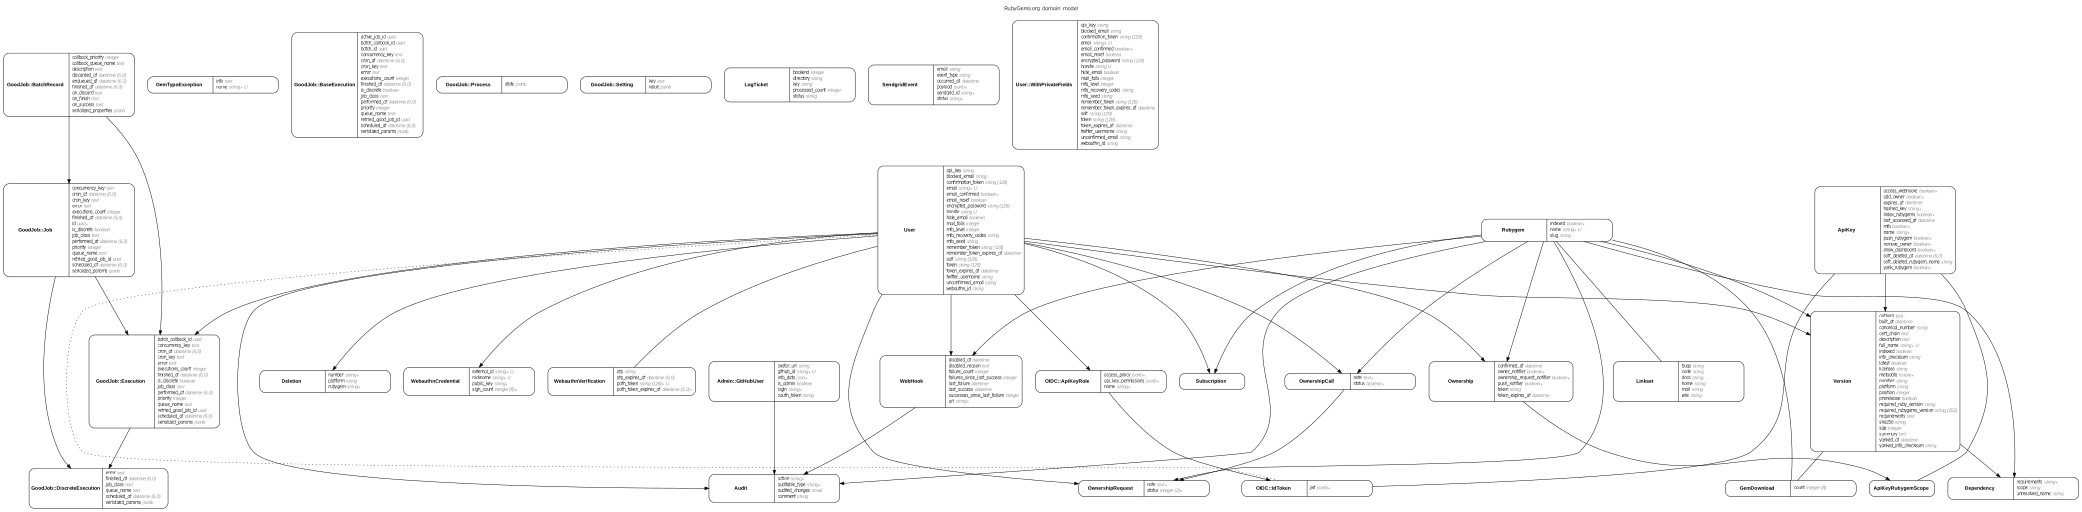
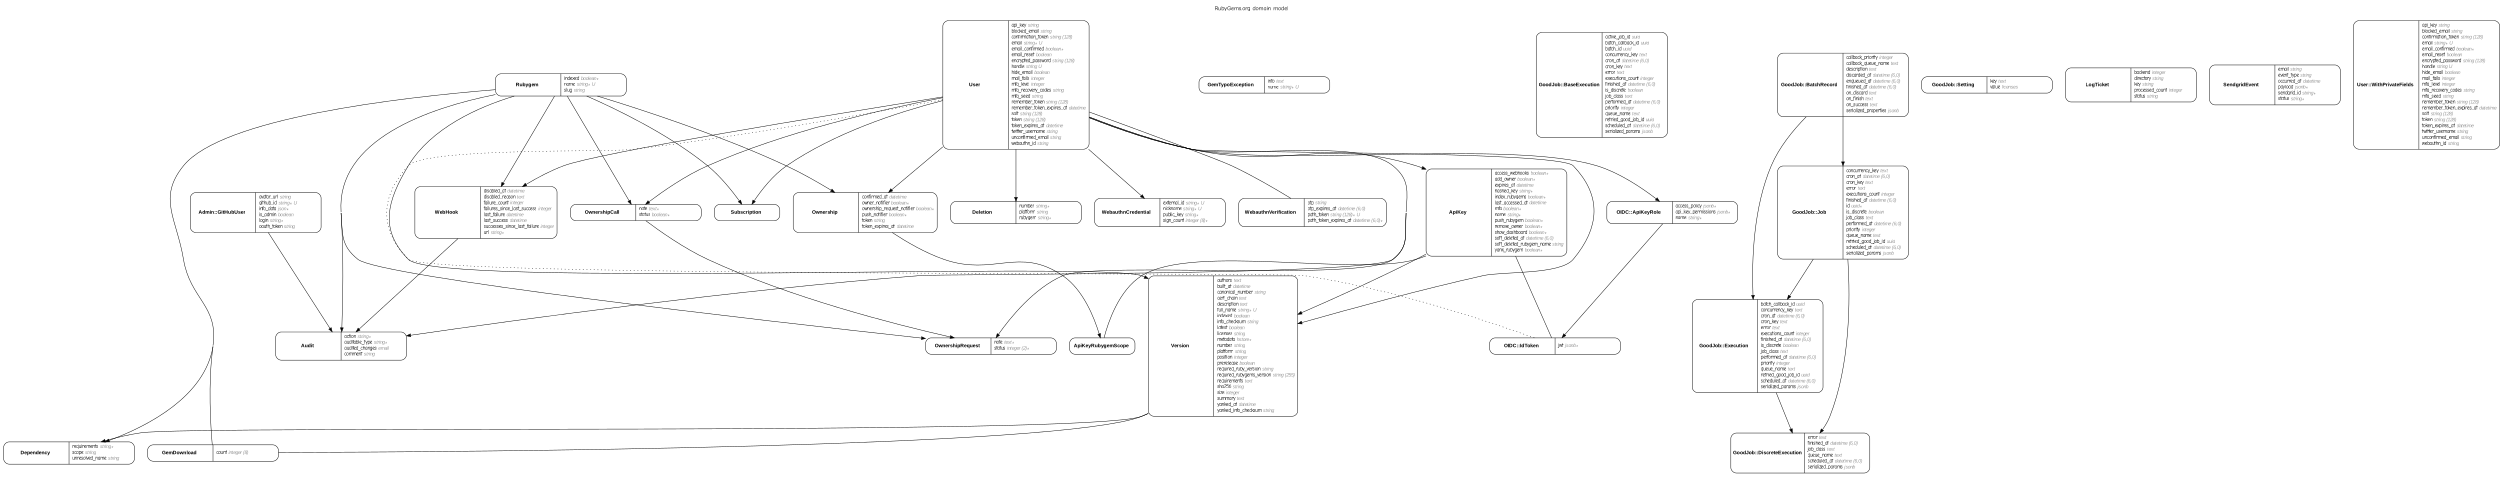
node "GoodJob::Process": removed
node "GoodJob::Setting": text "jsonb" -> "licenses"
edge "User" -- "GoodJob::Execution": now "User" -- "ApiKey"
node "Linkset": removed
